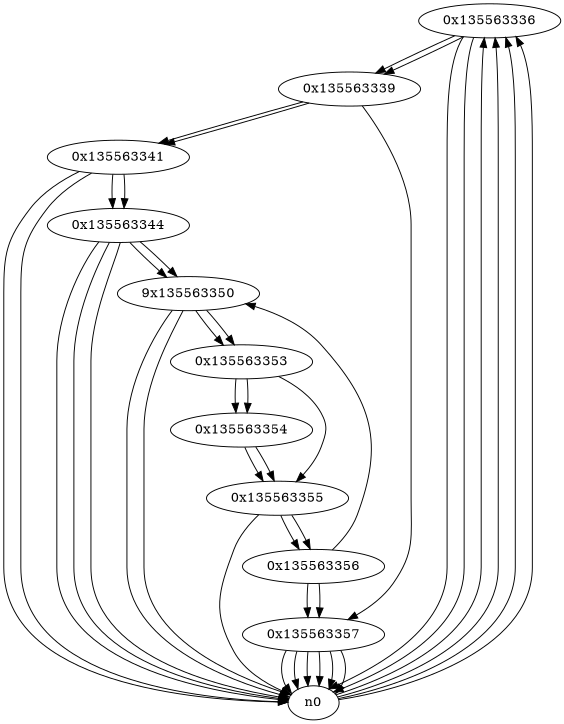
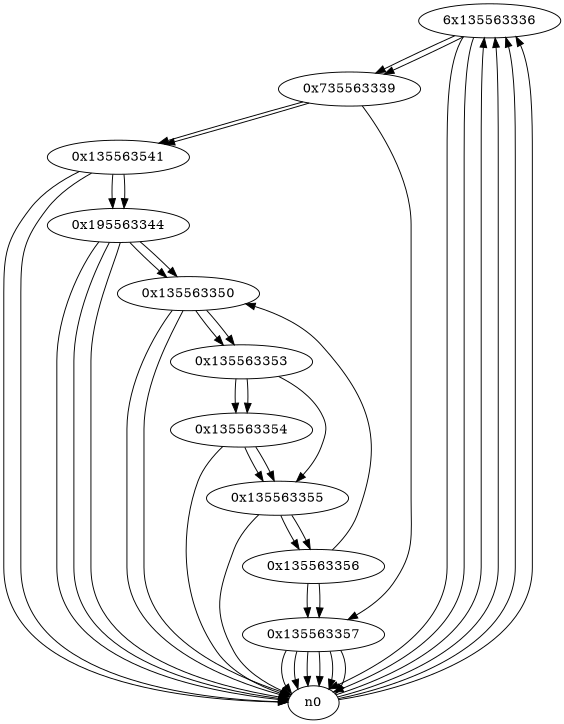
node "0x135563336": label "0x135563336" -> "6x135563336"
node "0x135563339": label "0x135563339" -> "0x735563339"
node "0x135563341": label "0x135563341" -> "0x135563541"
node "0x135563344": label "0x135563344" -> "0x195563344"
node "9x135563350": label "9x135563350" -> "0x135563350"
edge "0x135563354" -> "n0": added
